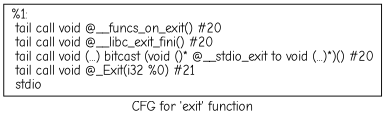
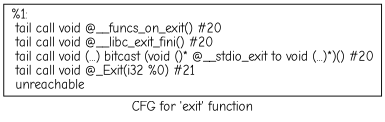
node "%1:": text "stdio" -> "unreachable"
